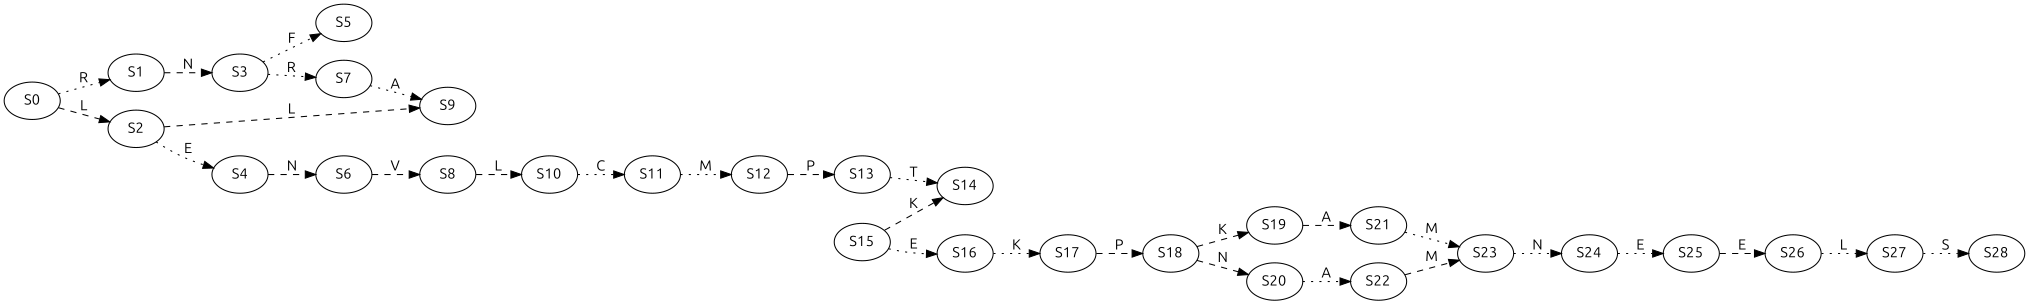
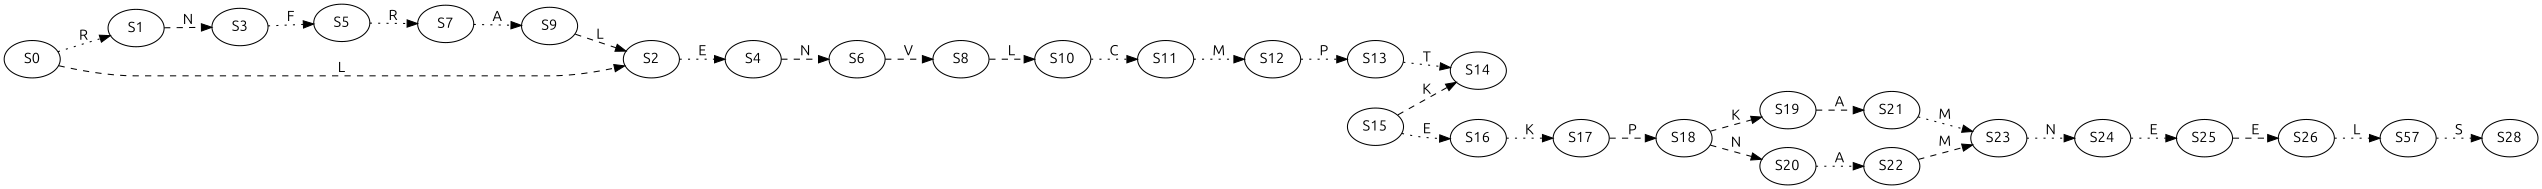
edge "S3" -> "S7": now "S5" -> "S7"
edge "S2" -> "S9": reversed
edge "S12" -> "S13": style dashed -> dotted
node "S27": label "S27" -> "S57"
